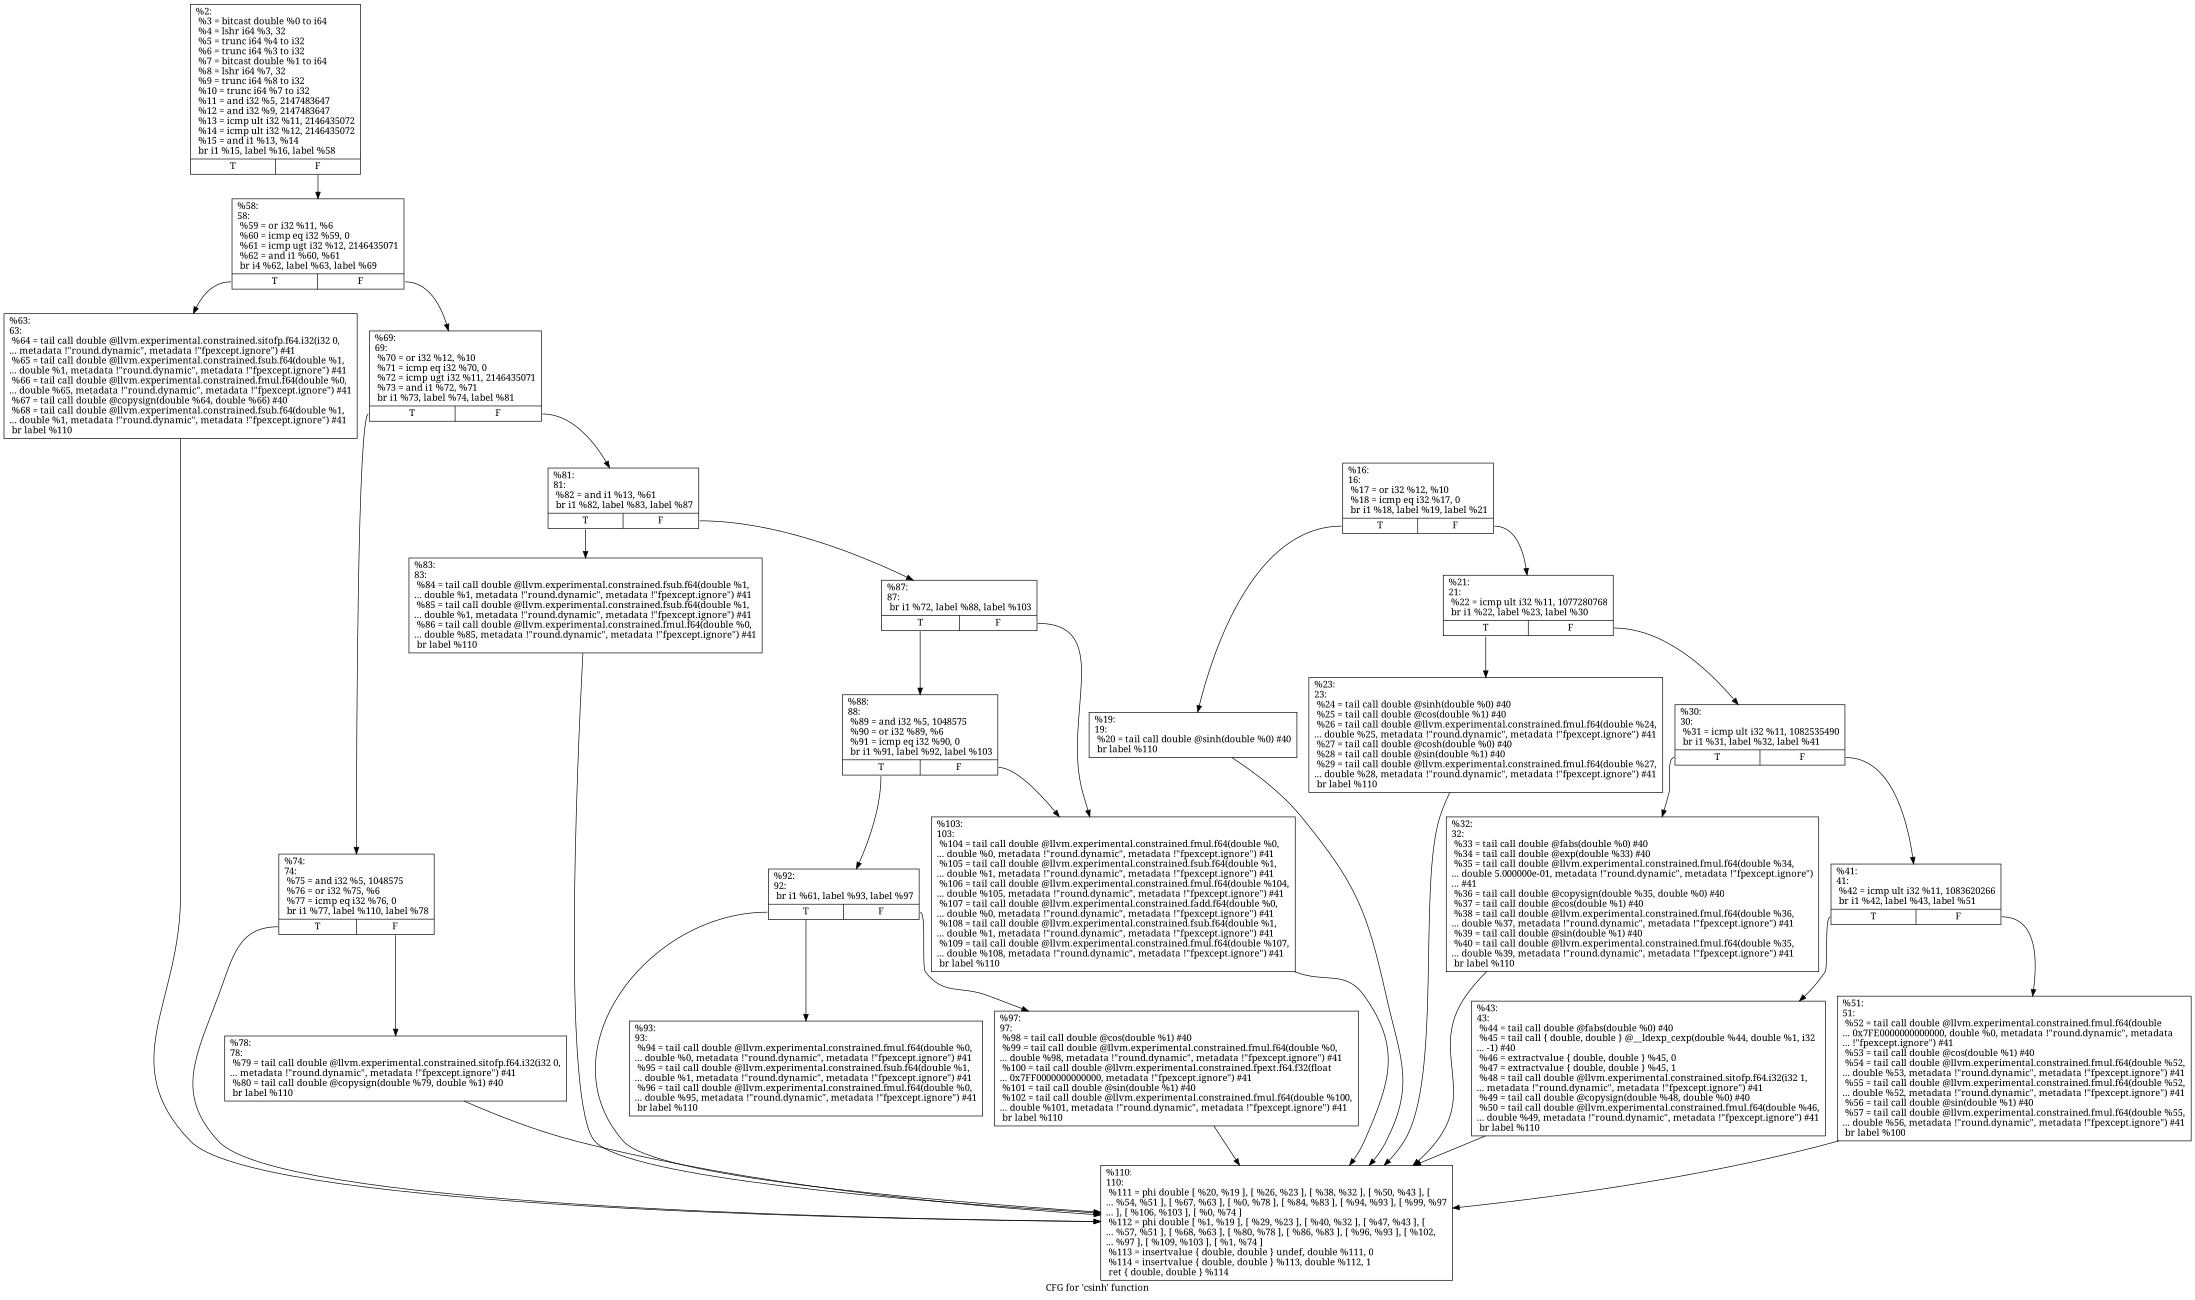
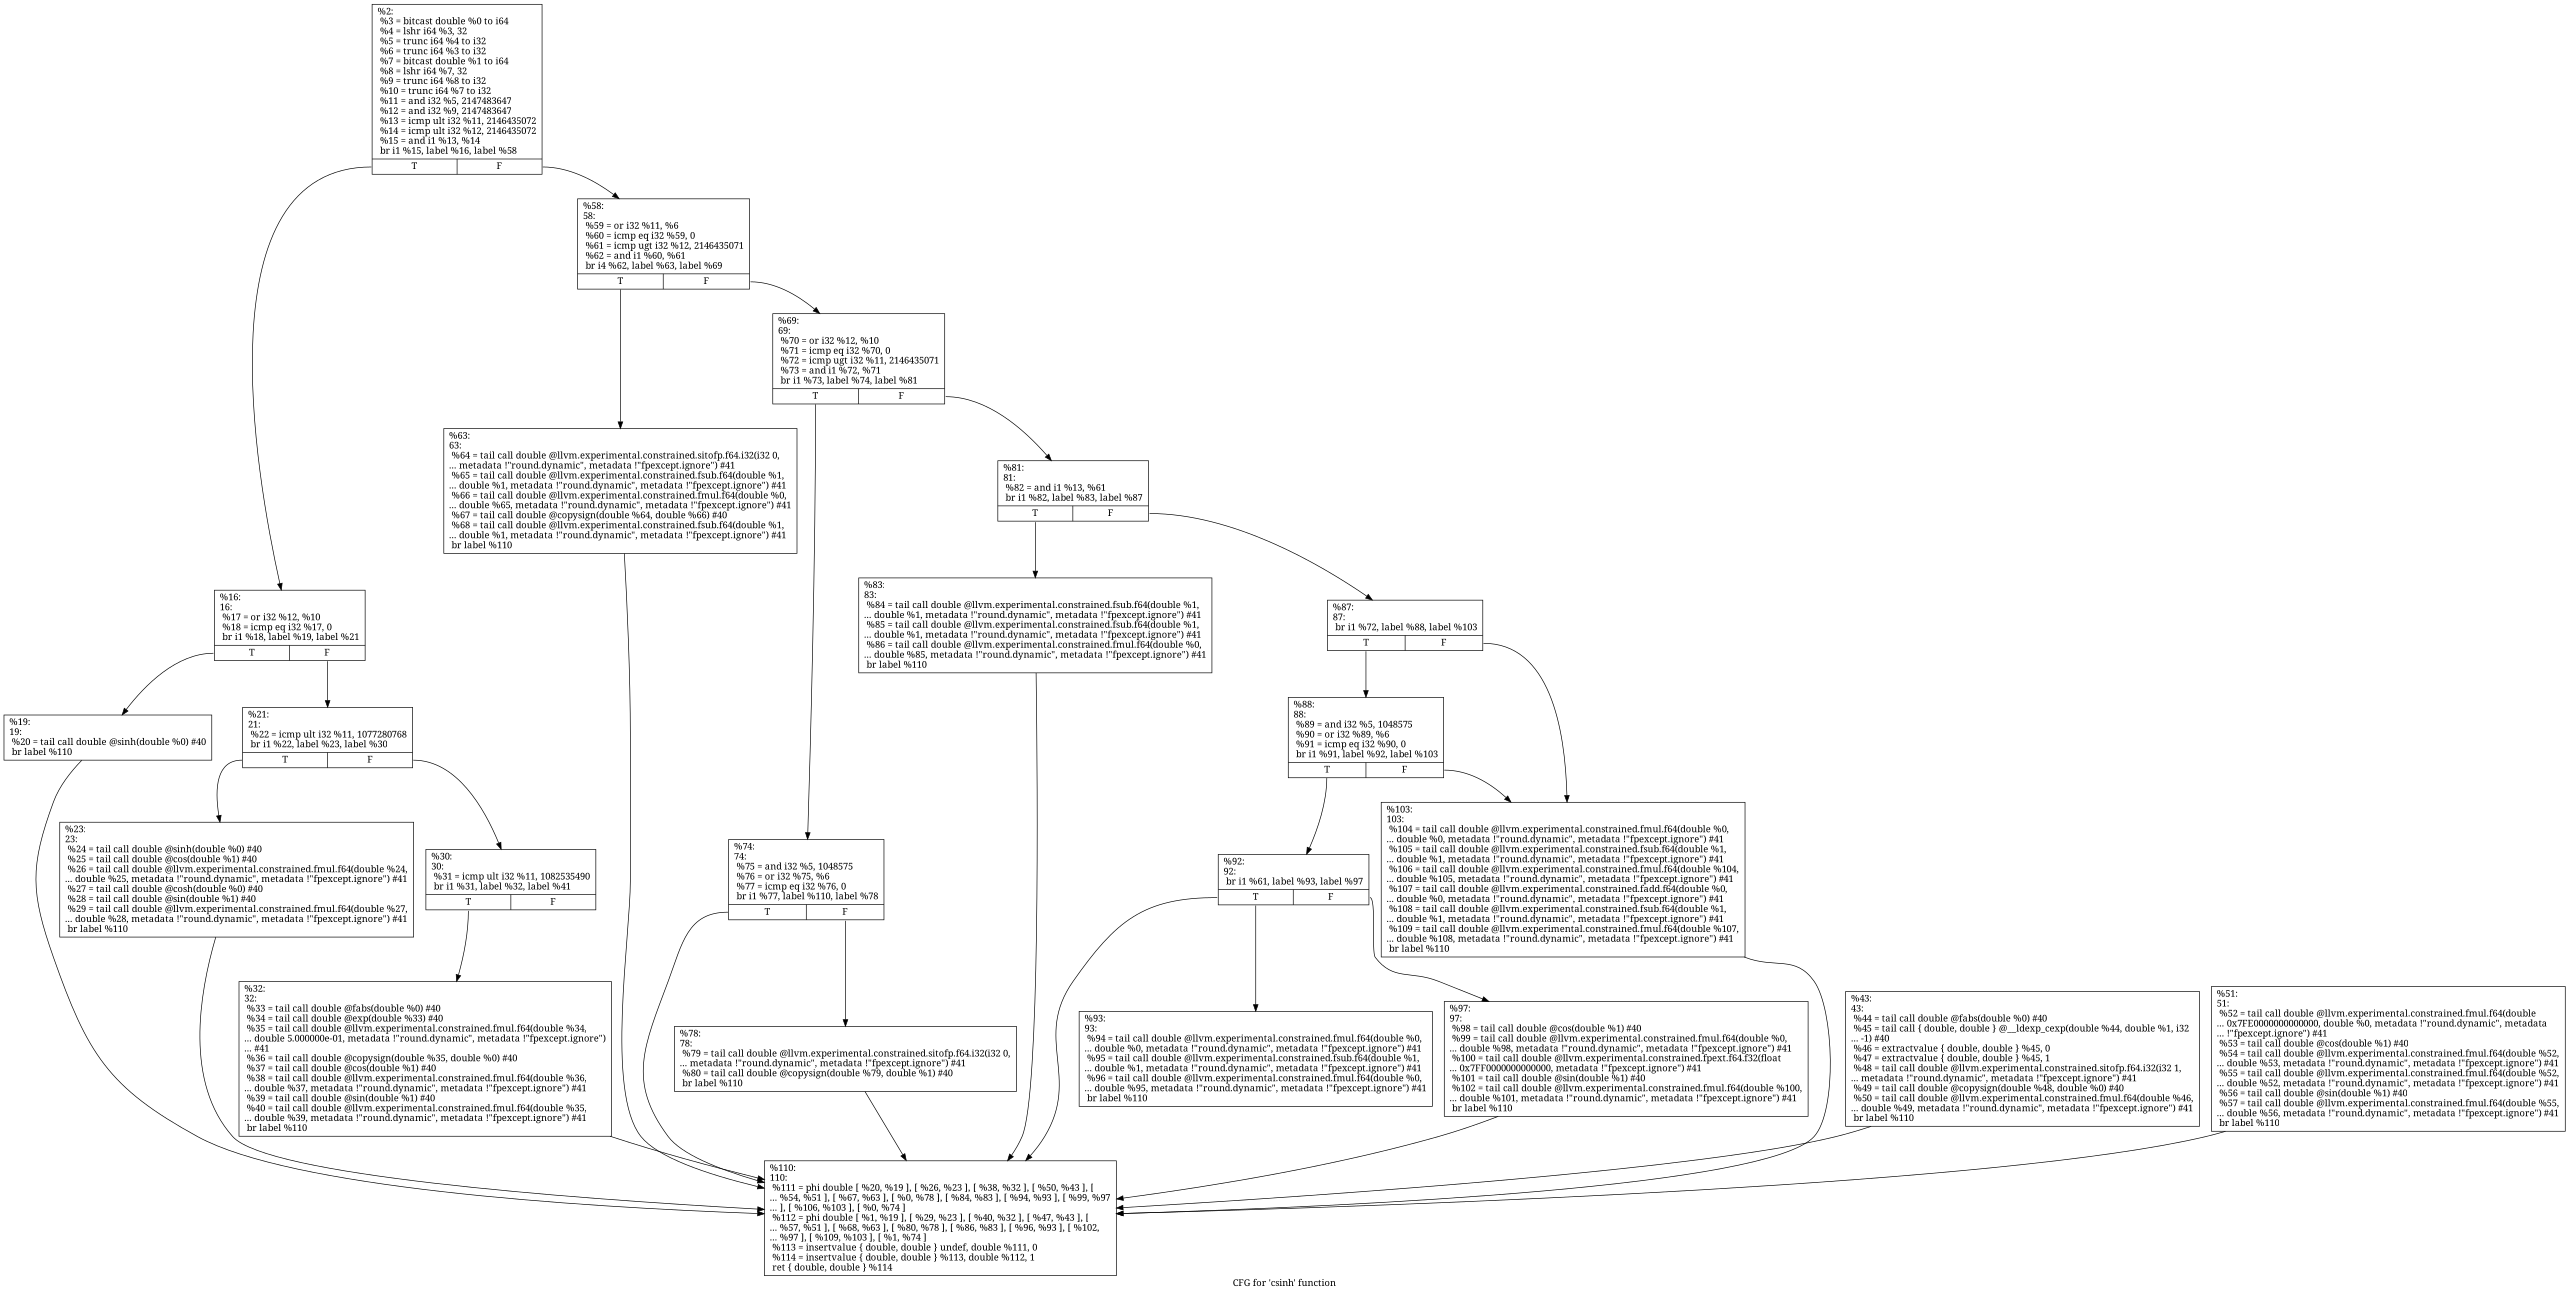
edge "%2:" -> "%16:": added
node "%41:": removed
node "%51:": text "br label %100" -> "br label %110"
